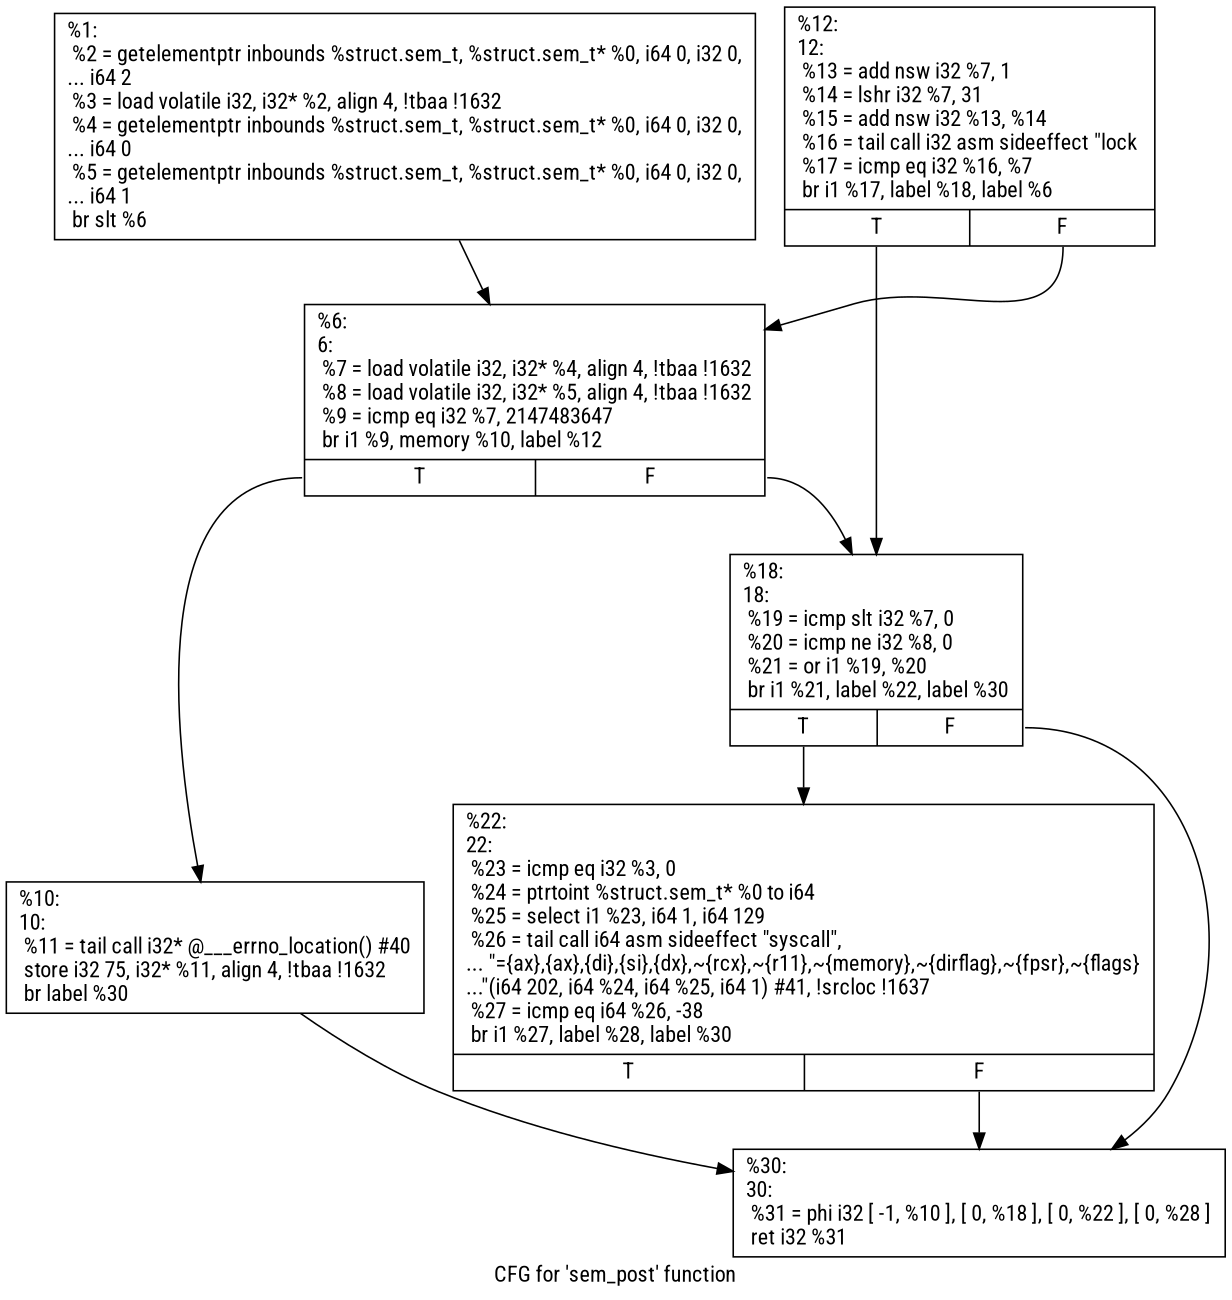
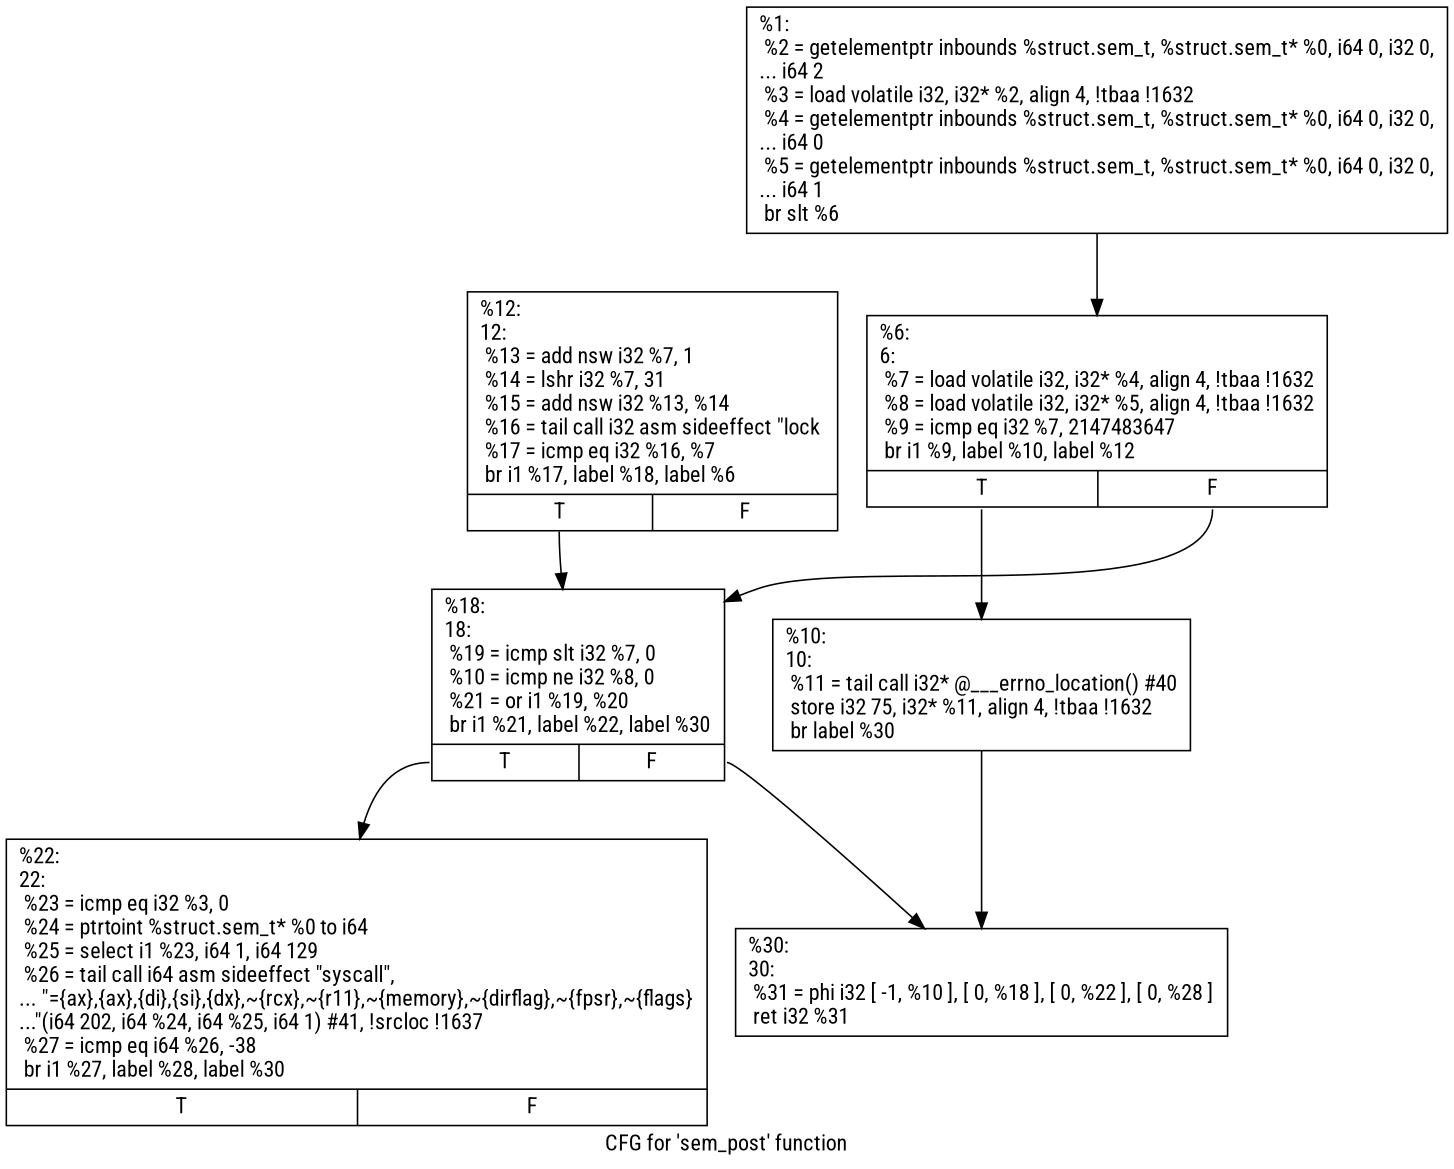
edge "%12:" -> "%6:": removed
node "%6:": text "br i1 %9, memory %10, label %12" -> "br i1 %9, label %10, label %12"
node "%18:": text "%20 = icmp ne i32 %8, 0" -> "%10 = icmp ne i32 %8, 0"
edge "%22:" -> "%30:": removed
